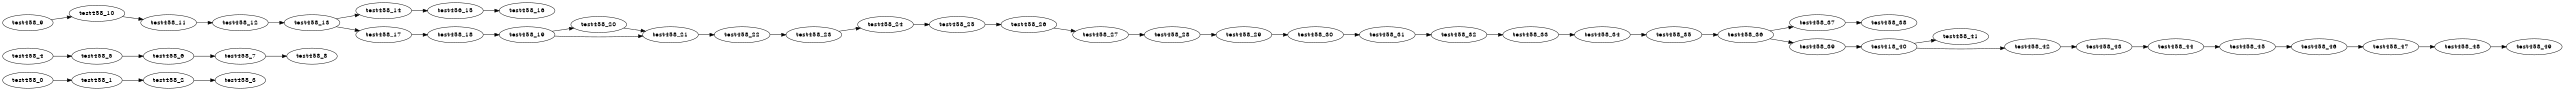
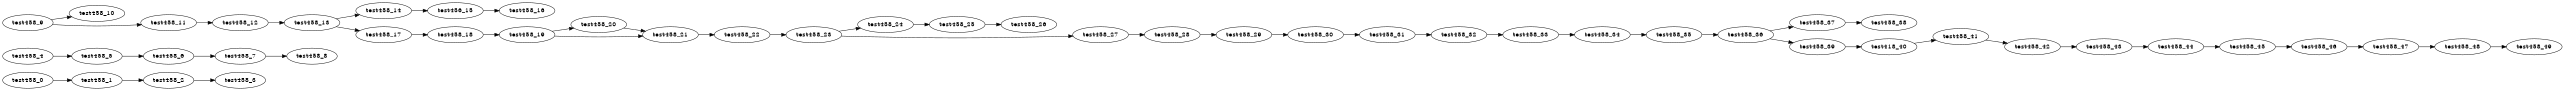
edge "test458_10" -> "test458_11": now "test458_9" -> "test458_11"
edge "test458_26" -> "test458_27": now "test458_23" -> "test458_27"
edge "test418_40" -> "test458_42": now "test458_41" -> "test458_42"
